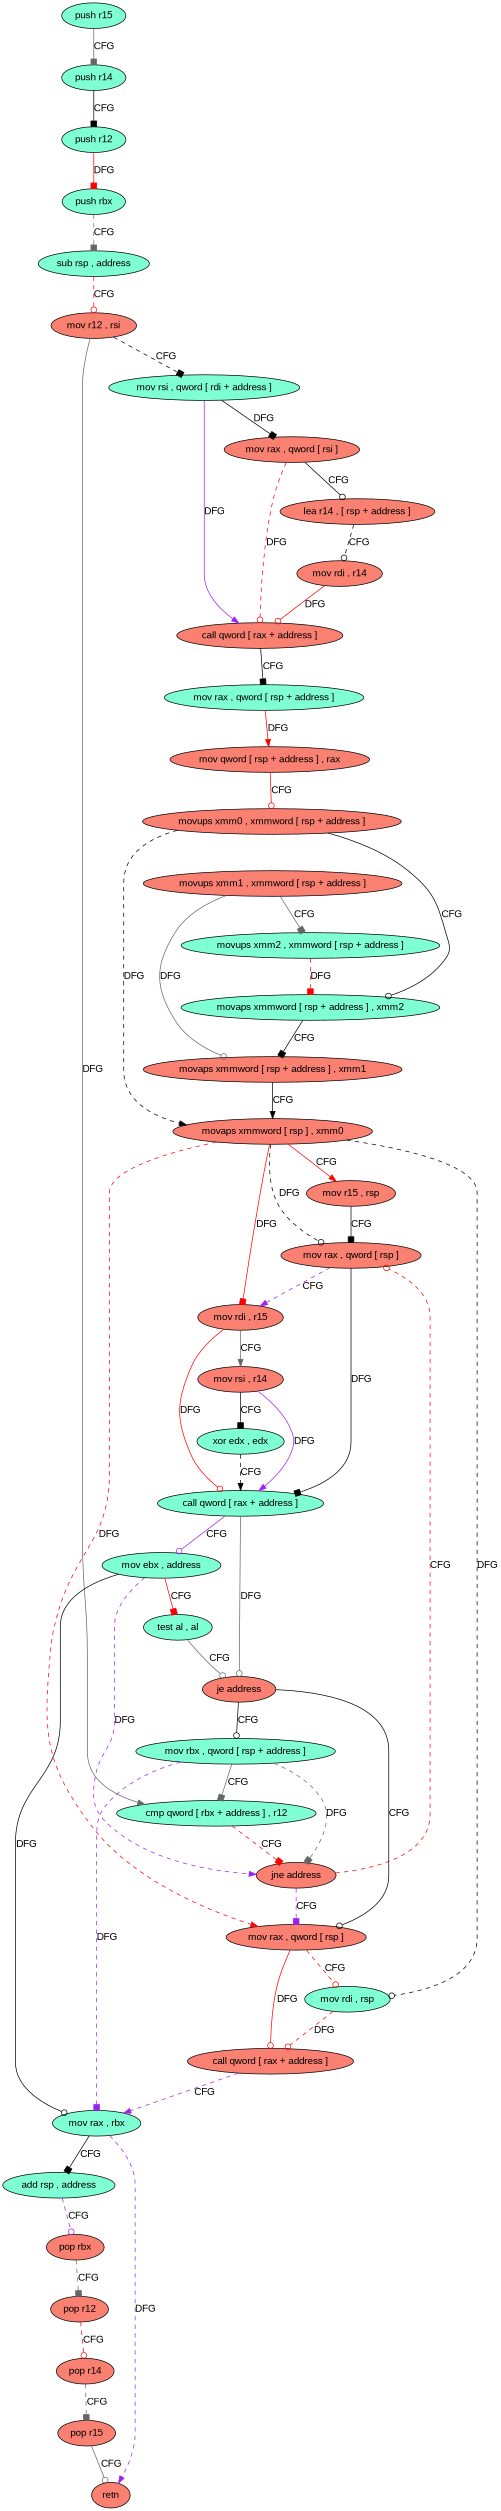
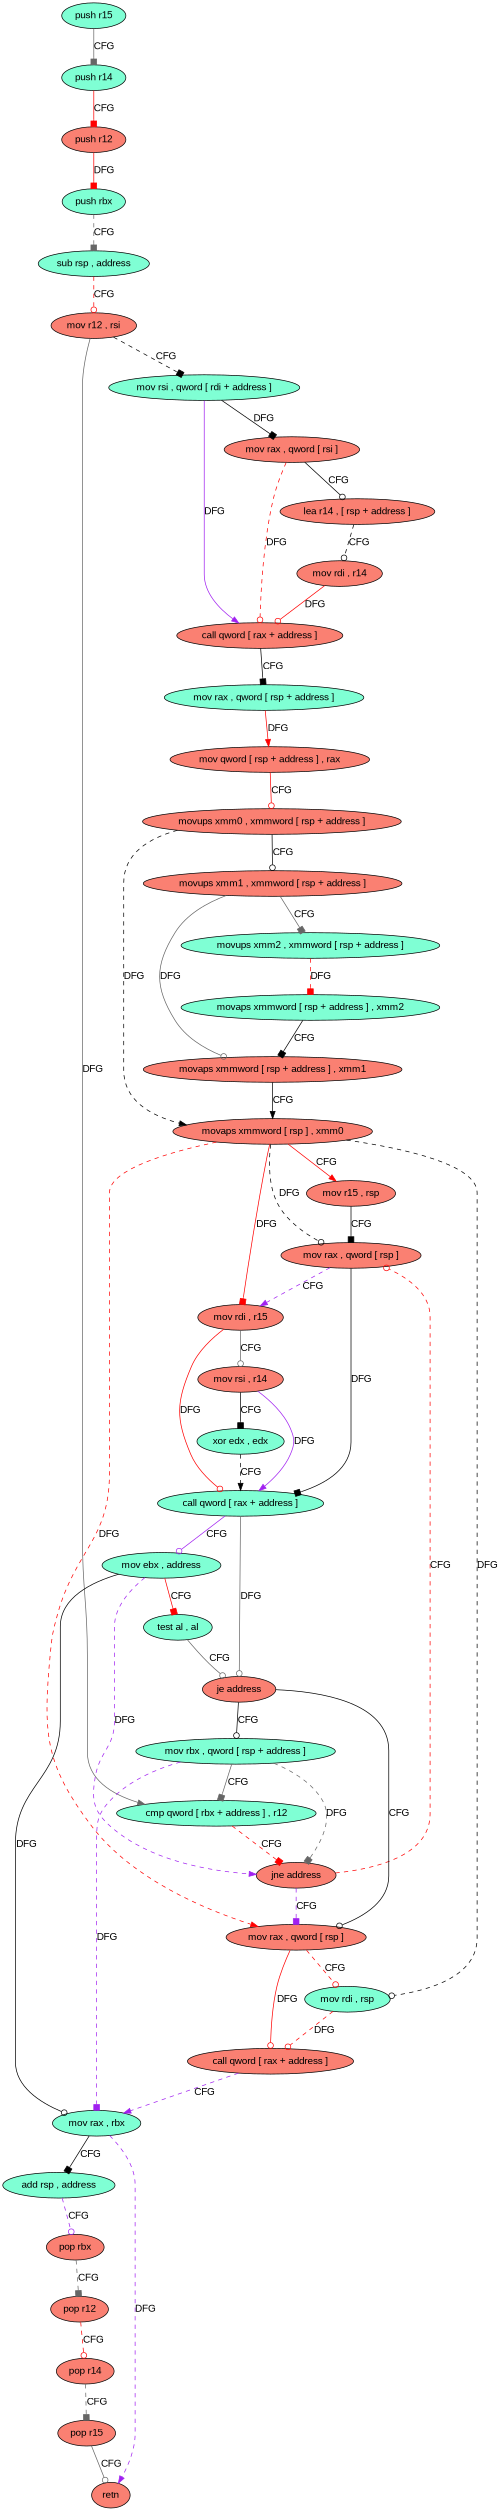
edge "push r14" -> "push r12": color black -> red
node "push r12": fillcolor aquamarine -> salmon
edge "movups xmm0 , xmmword [ rsp + address ]" -> "movaps xmmword [ rsp + address ] , xmm2": now "movups xmm0 , xmmword [ rsp + address ]" -> "movups xmm1 , xmmword [ rsp + address ]"
edge "mov rdi , r15" -> "mov rsi , r14": arrowhead normal -> odot
